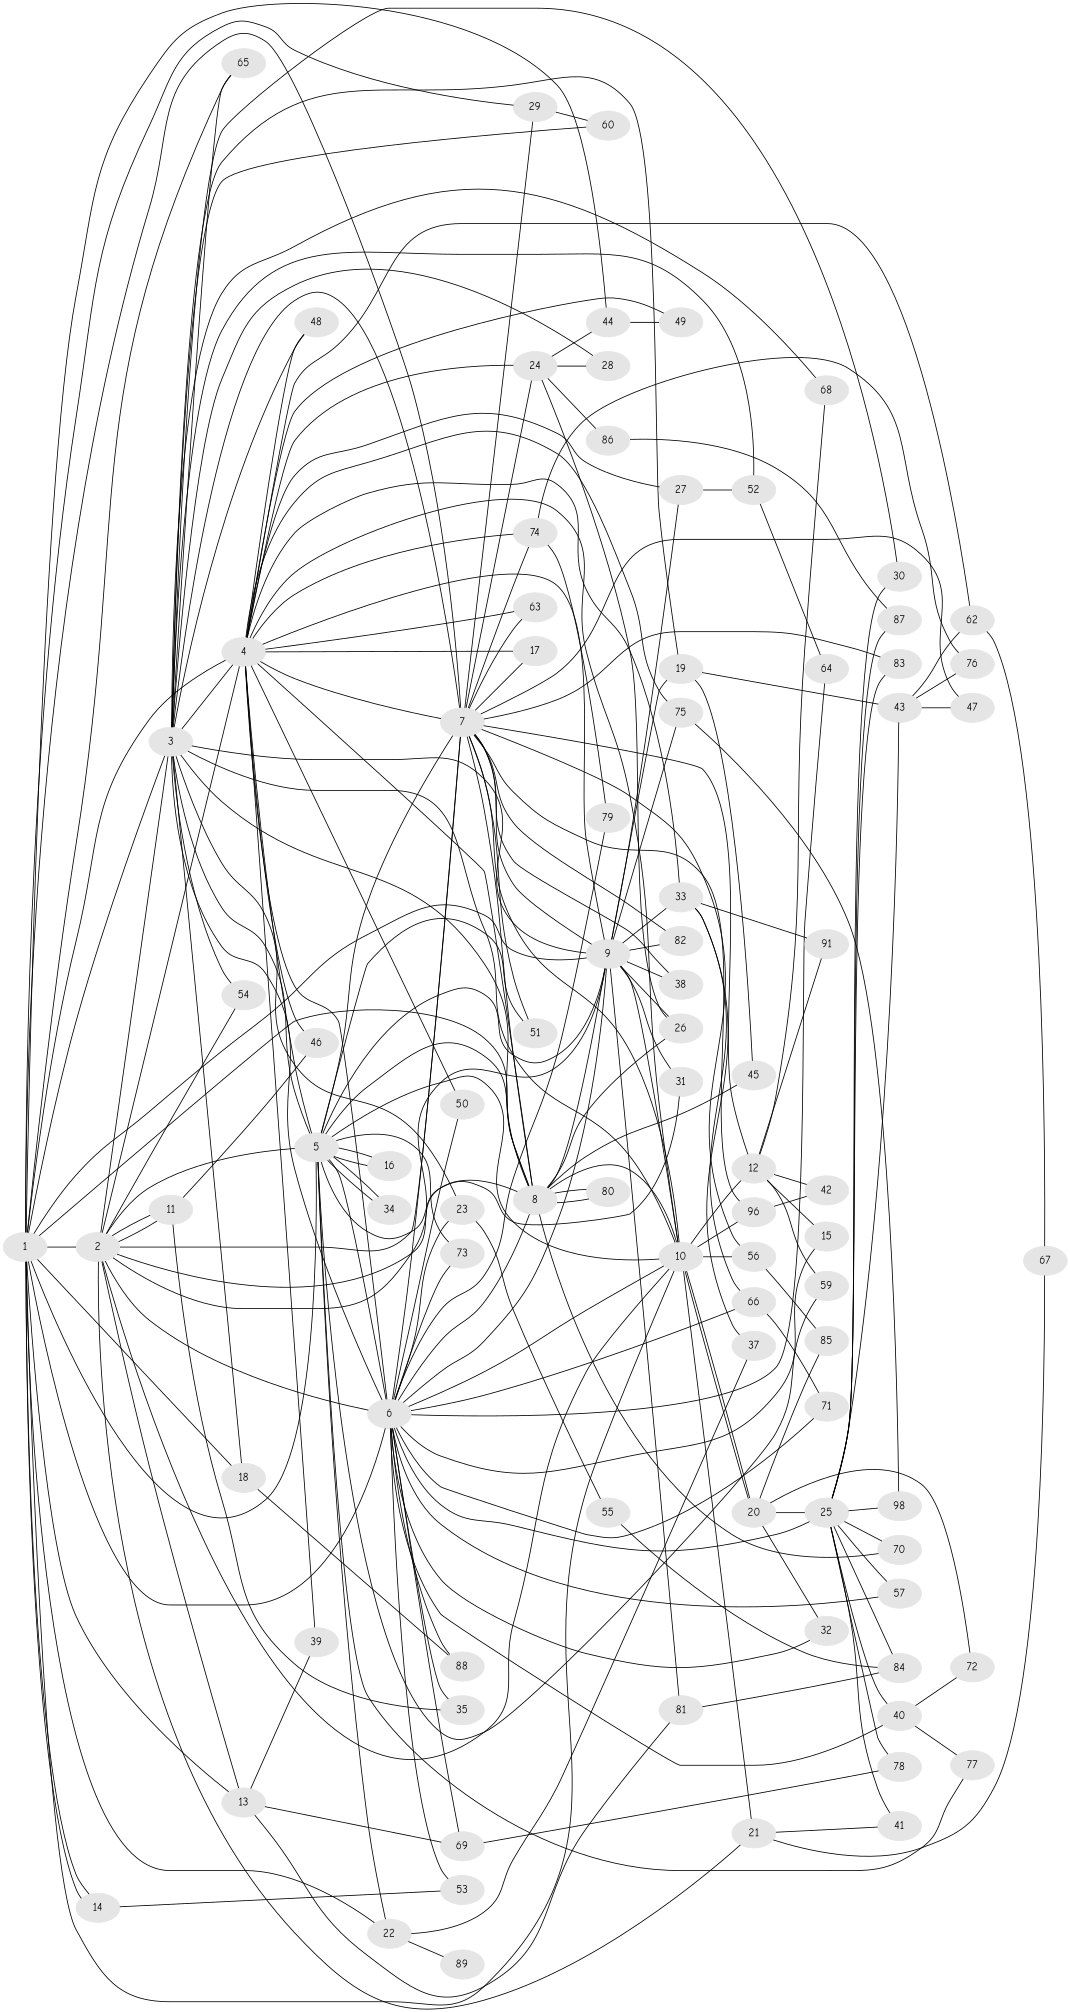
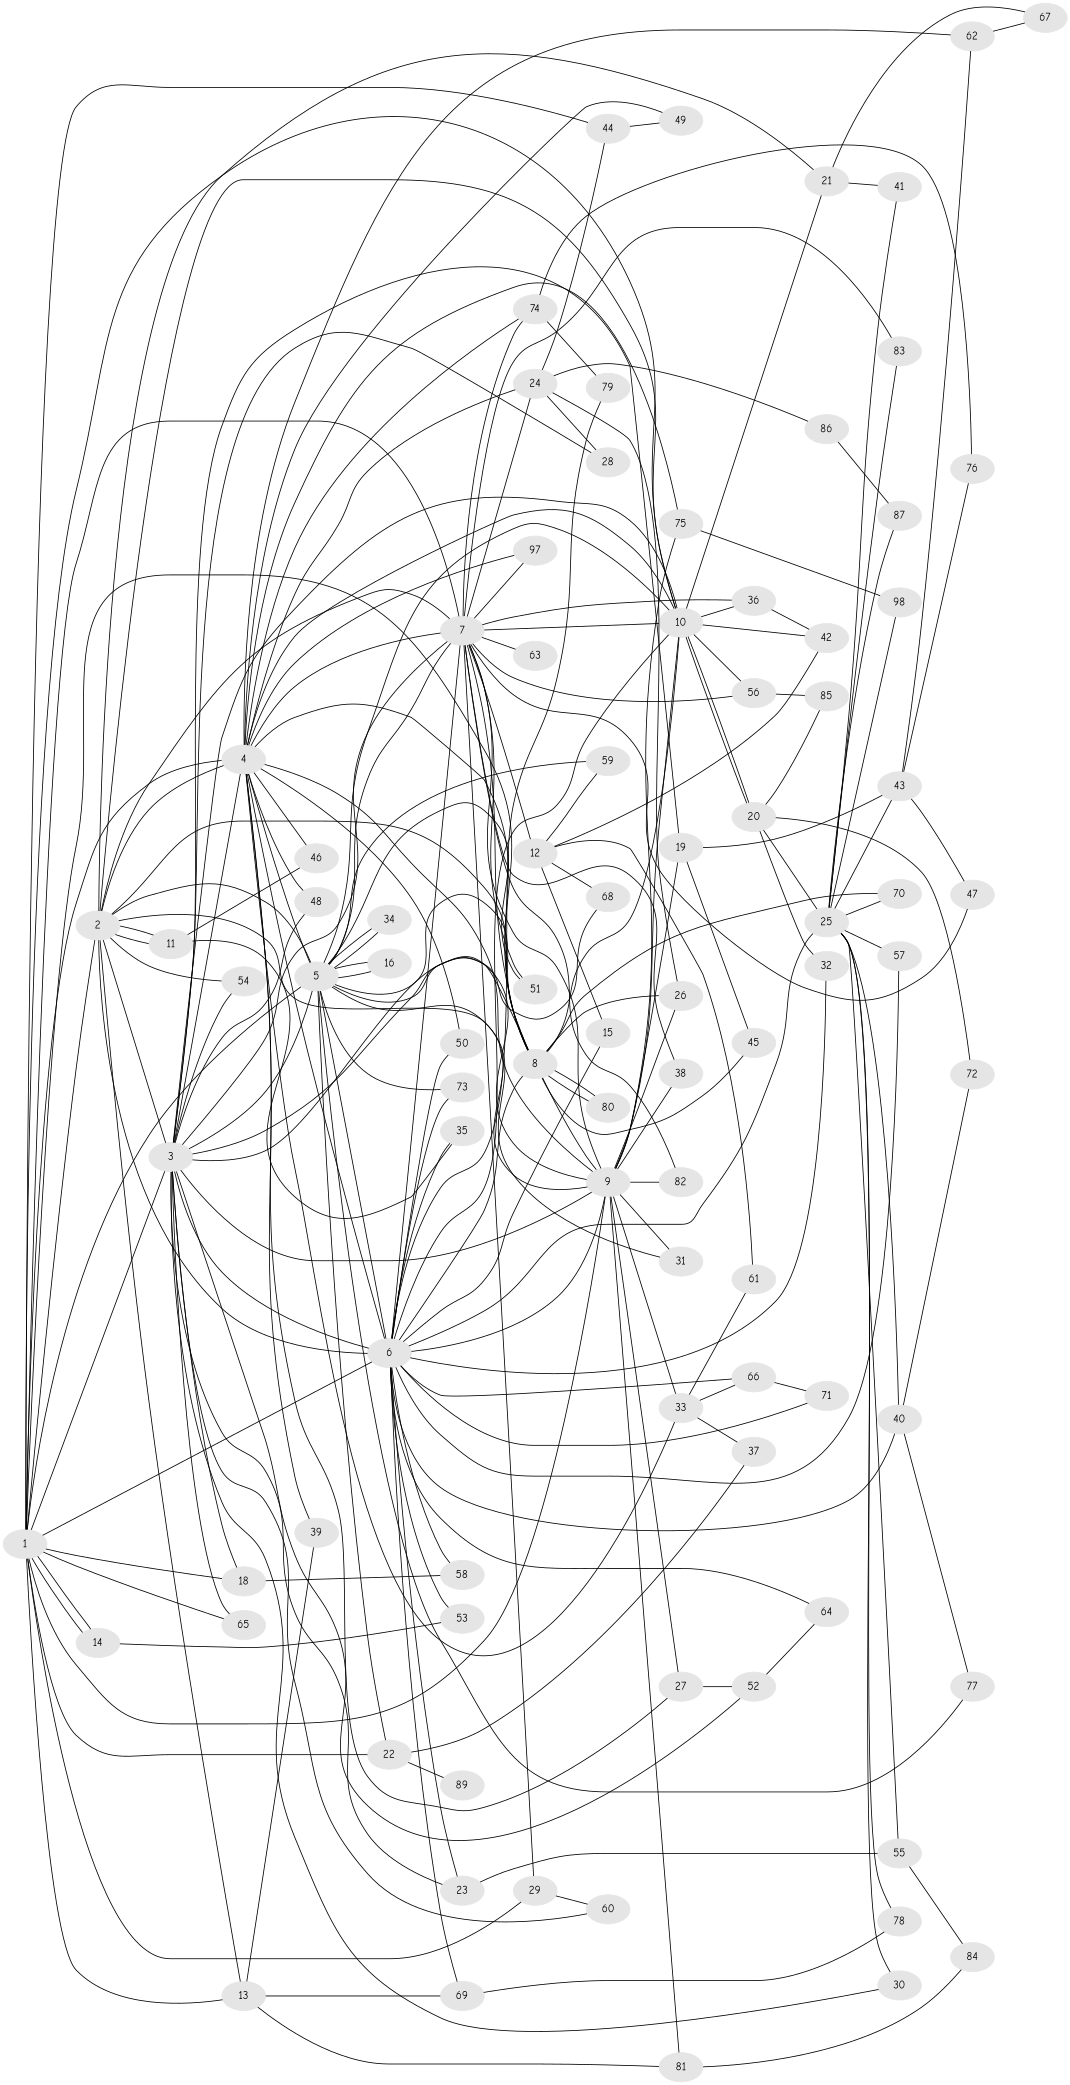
edge "63" -- "4": removed
node "17": label "17" -> "97"
node "91": label "91" -> "61"
edge "12" -- "10": now "42" -- "10"
node "96": label "96" -> "36"
edge "25" -- "84": now "25" -- "55"
node "88": label "88" -> "58"
